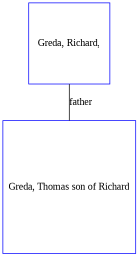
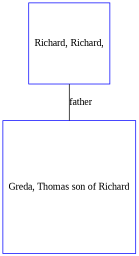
node "Greda, Richard,": label "Greda, Richard," -> "Richard, Richard,"
